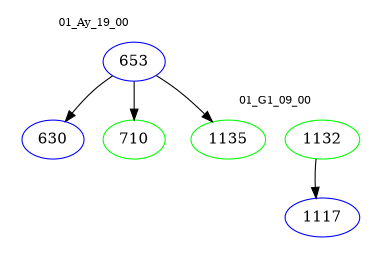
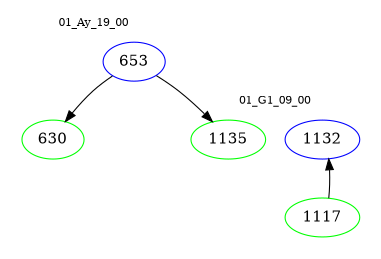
node "630": color blue -> green
node "710": removed
node "1132": color green -> blue
edge "1132" -> "1117": reversed
node "1117": color blue -> green
